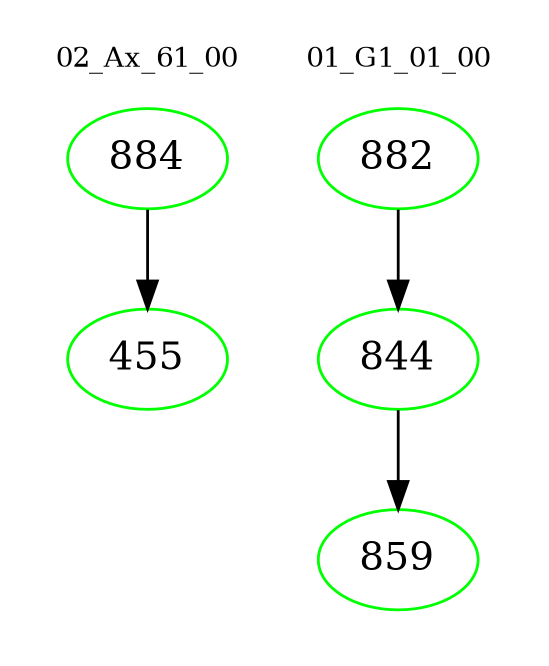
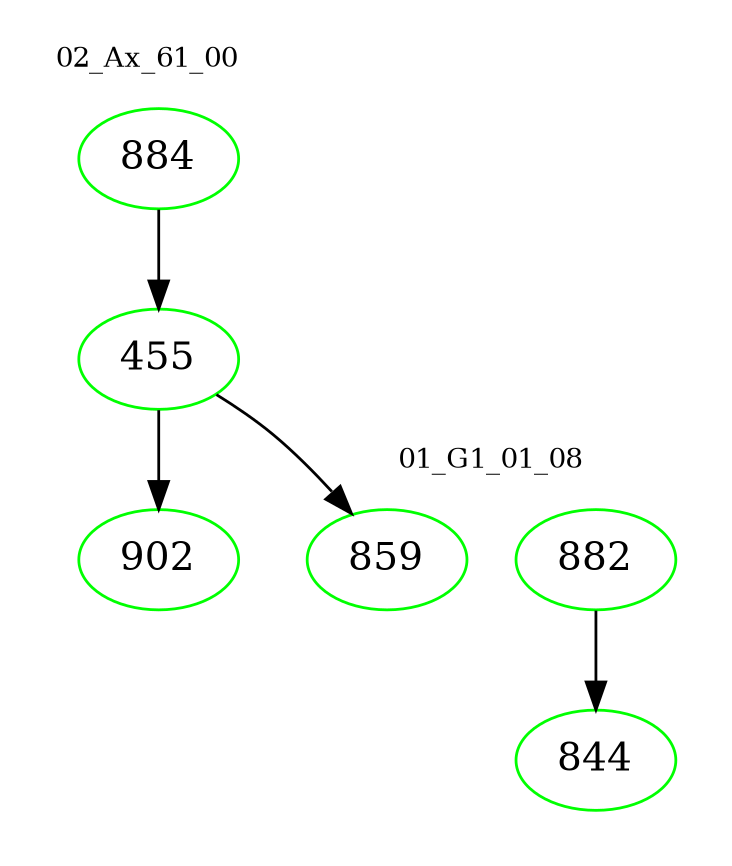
cluster "01_G1_01_00": label "01_G1_01_00" -> "01_G1_01_08"
edge "844" -> "859": now "455" -> "859"
node "902": added
